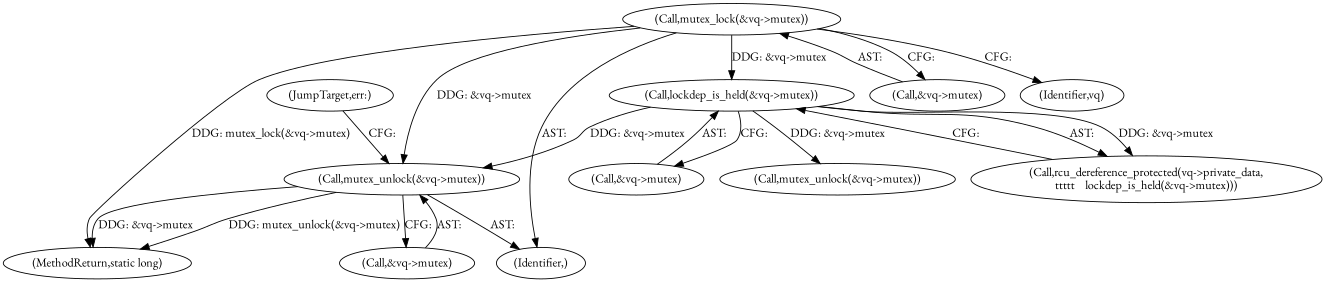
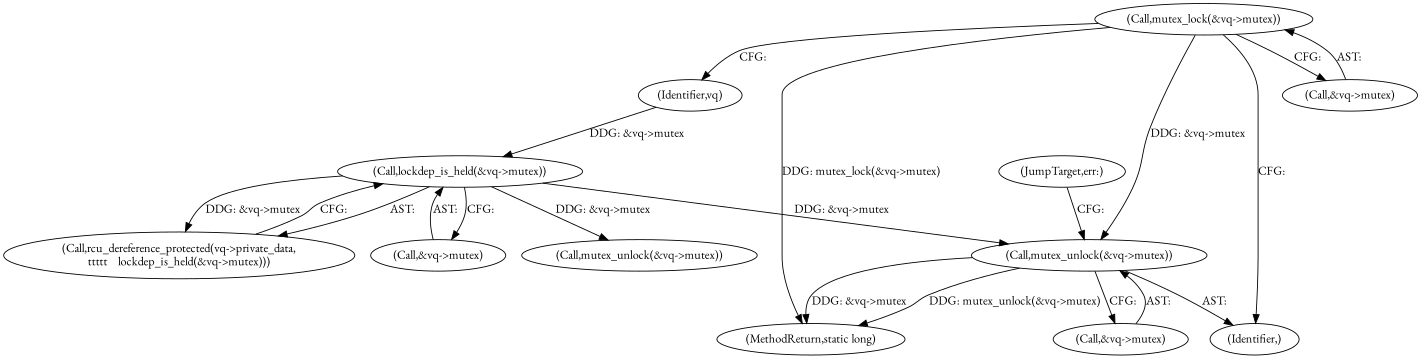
edge "(Call,mutex_lock(&vq->mutex))" -> "(Call,lockdep_is_held(&vq->mutex))": now "(Identifier,vq)" -> "(Call,lockdep_is_held(&vq->mutex))"
edge "(Call,mutex_lock(&vq->mutex))" -> "(Identifier,)": label "AST: " -> "CFG: "
